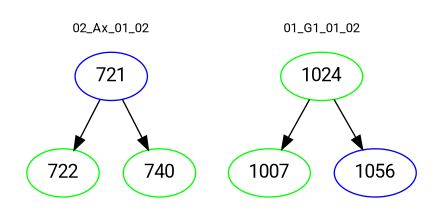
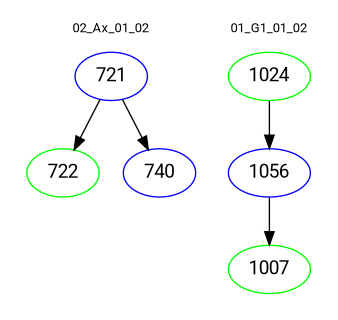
edge "1024" -> "1007": now "1056" -> "1007"
node "740": color green -> blue
